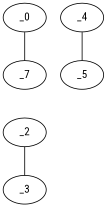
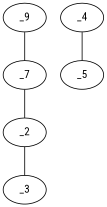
node "_0": label "_0" -> "_9"
edge "_7" -- "_2": added
